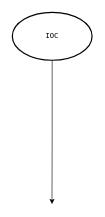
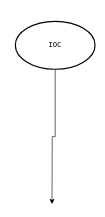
node "IOC": moved (52, 36) -> (55, 45)
